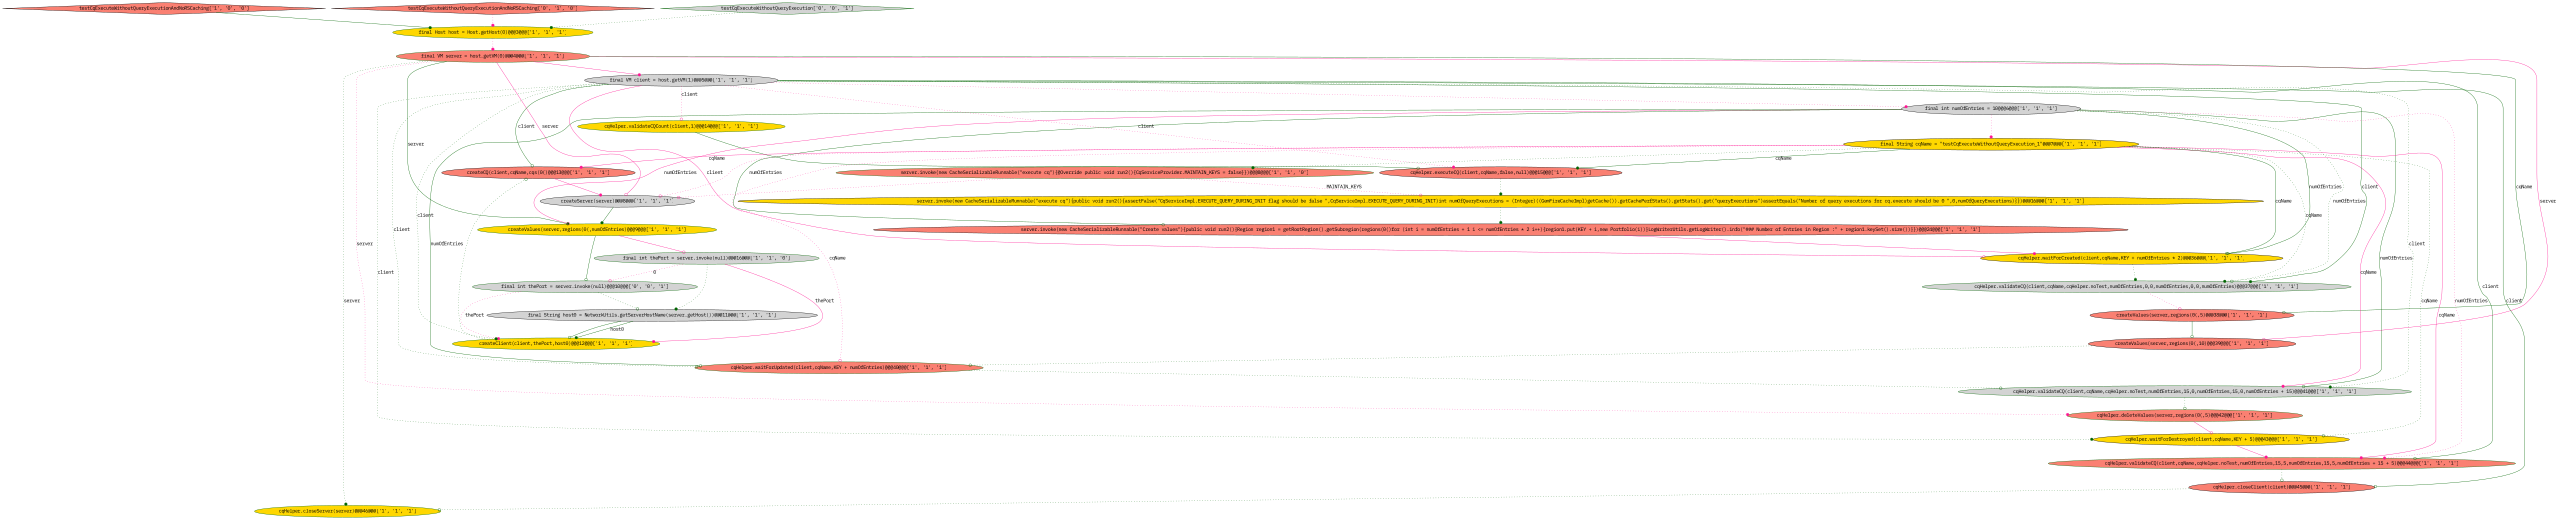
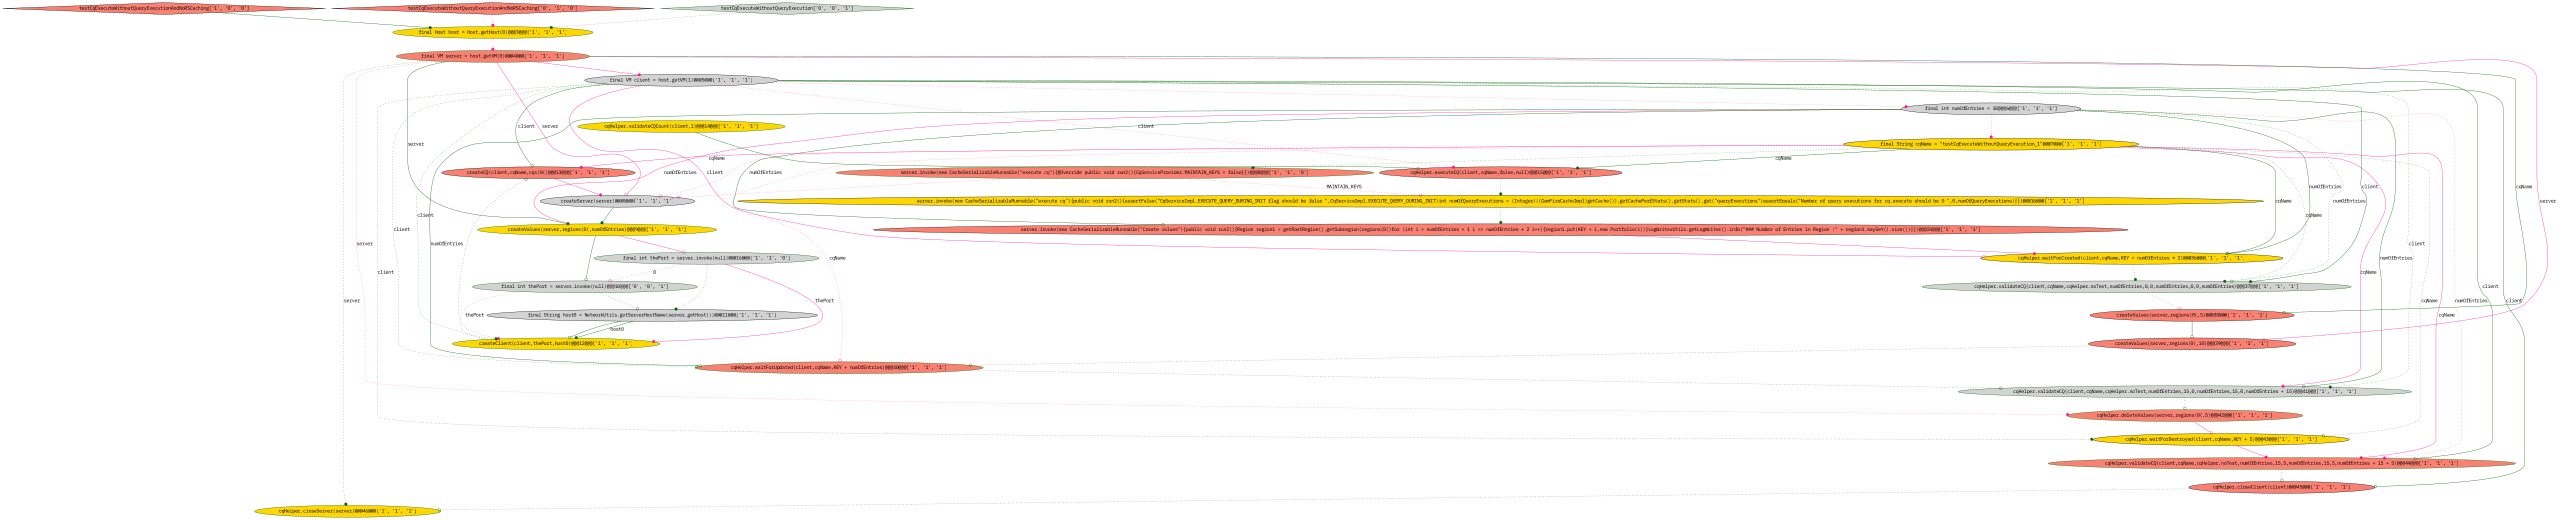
edge "final VM client = host.getVM(1)@@@5@@@['1', '1', '1']" -> "cqHelper.validateCQCount(client,1)@@@14@@@['1', '1', '1']": removed, label "client"
